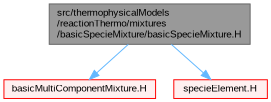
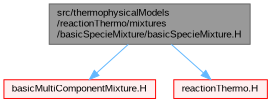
node "specieElement.H": label "specieElement.H" -> "reactionThermo.H"
